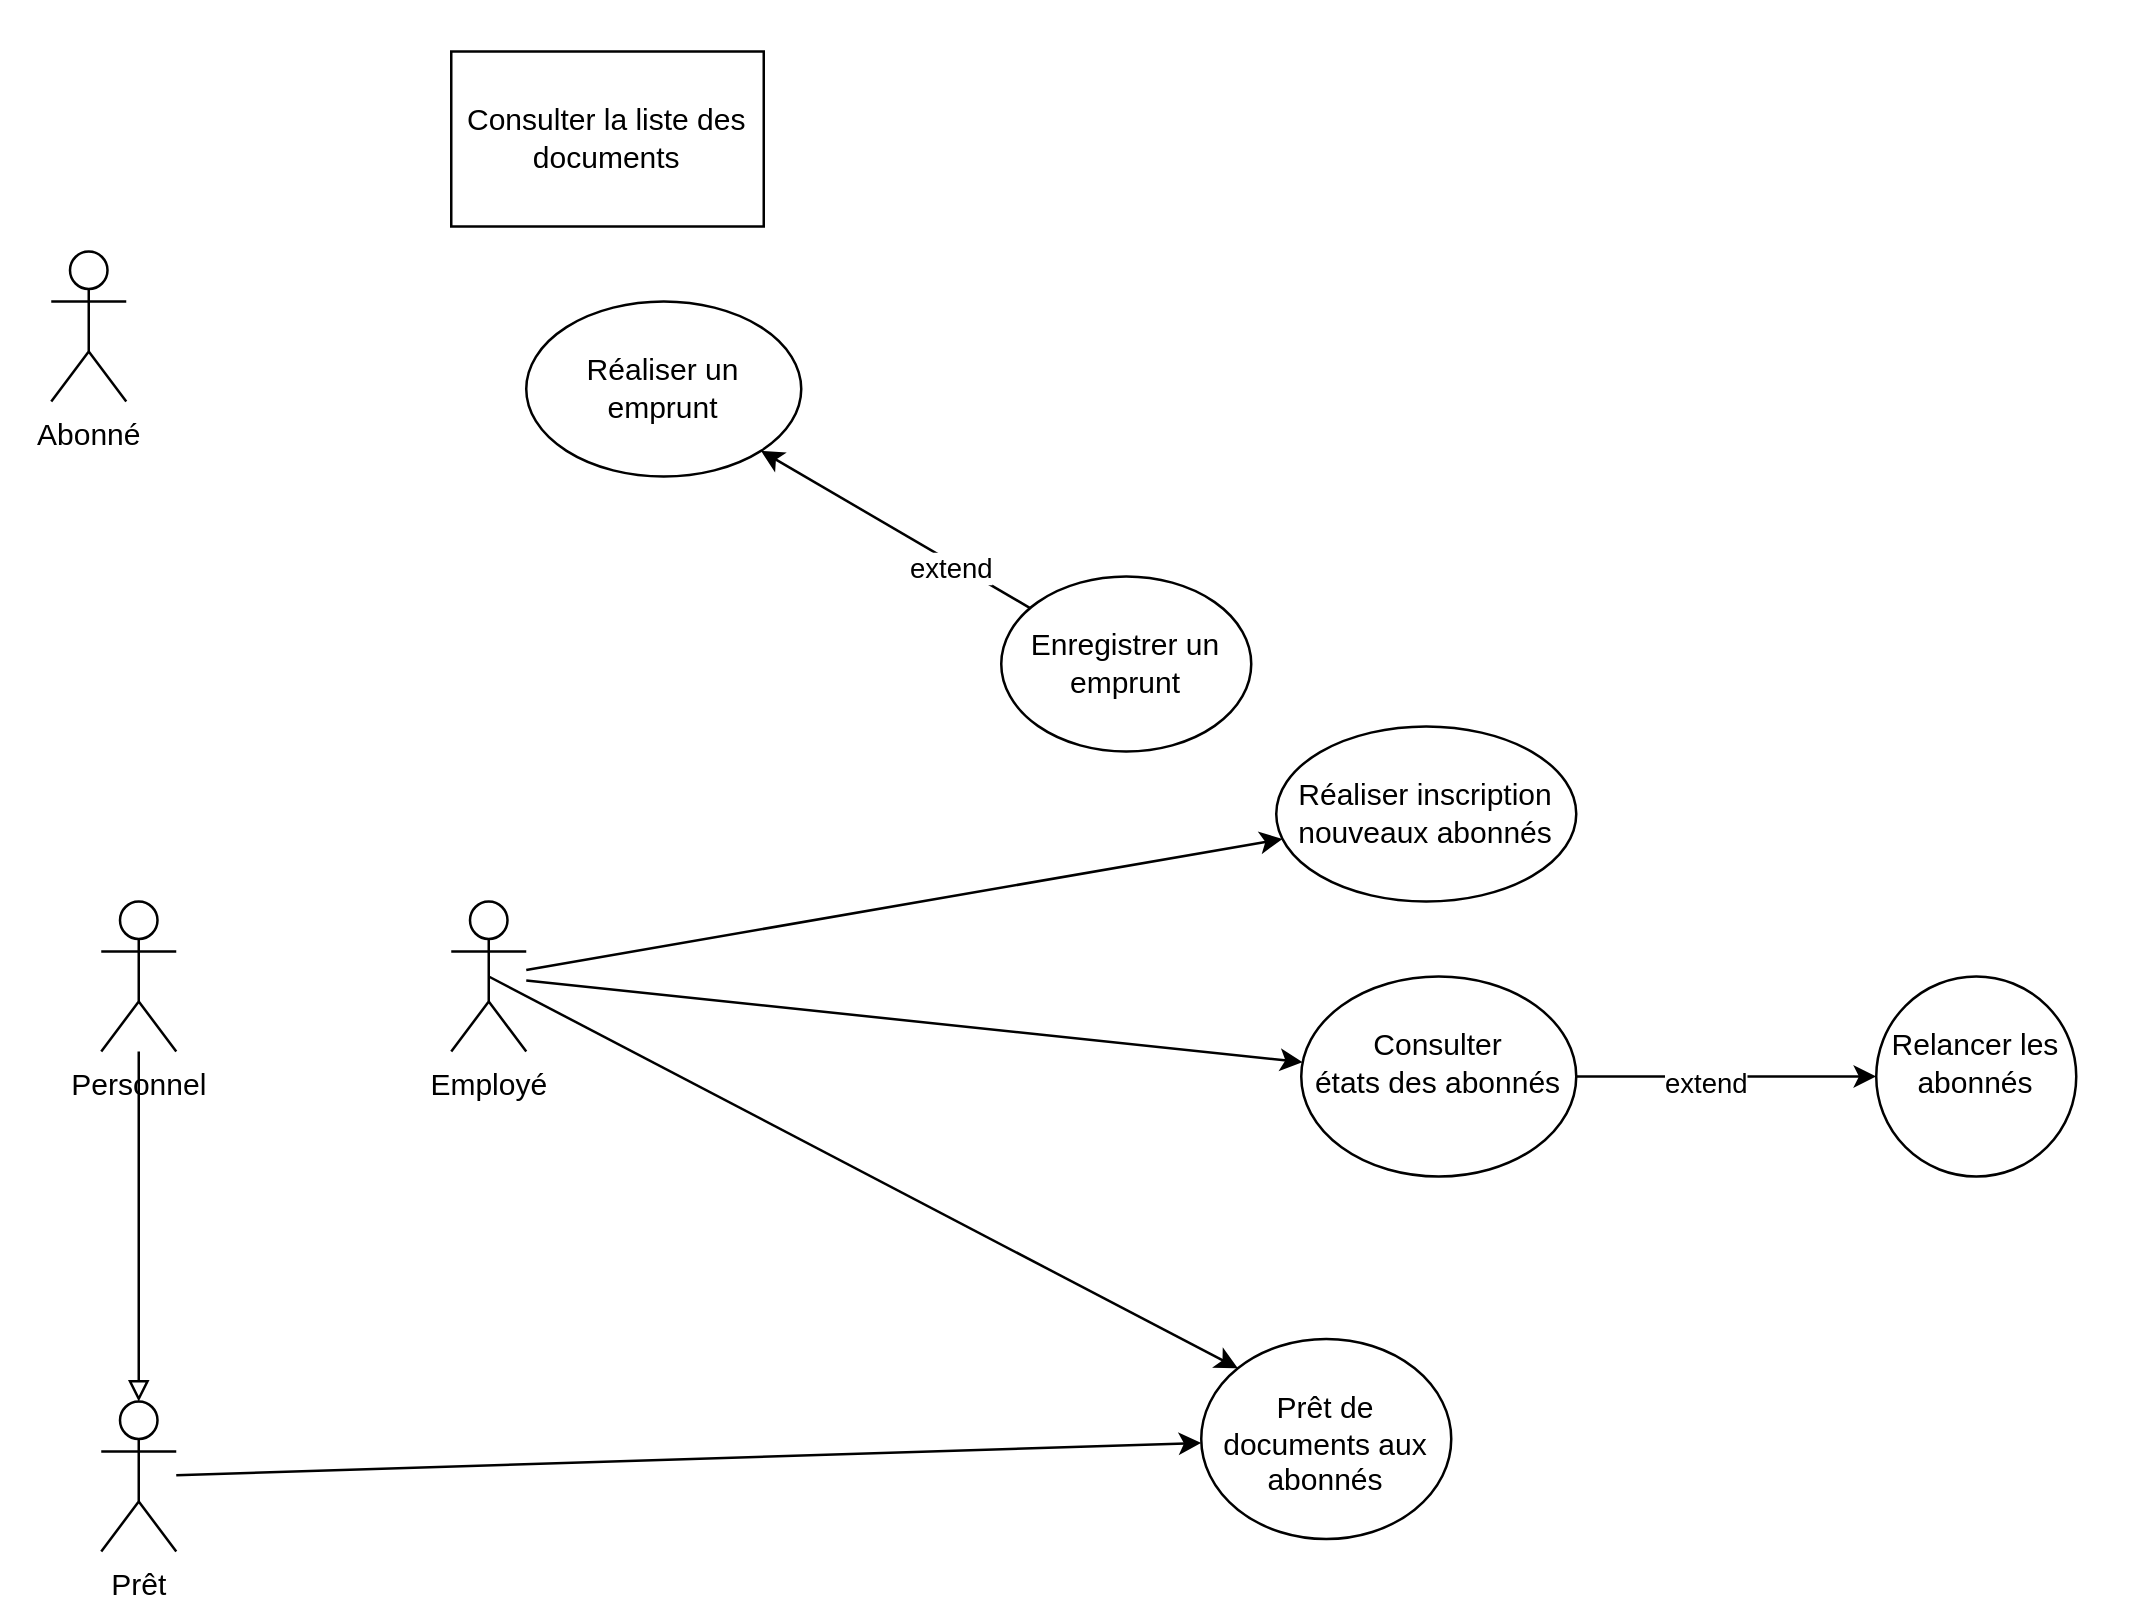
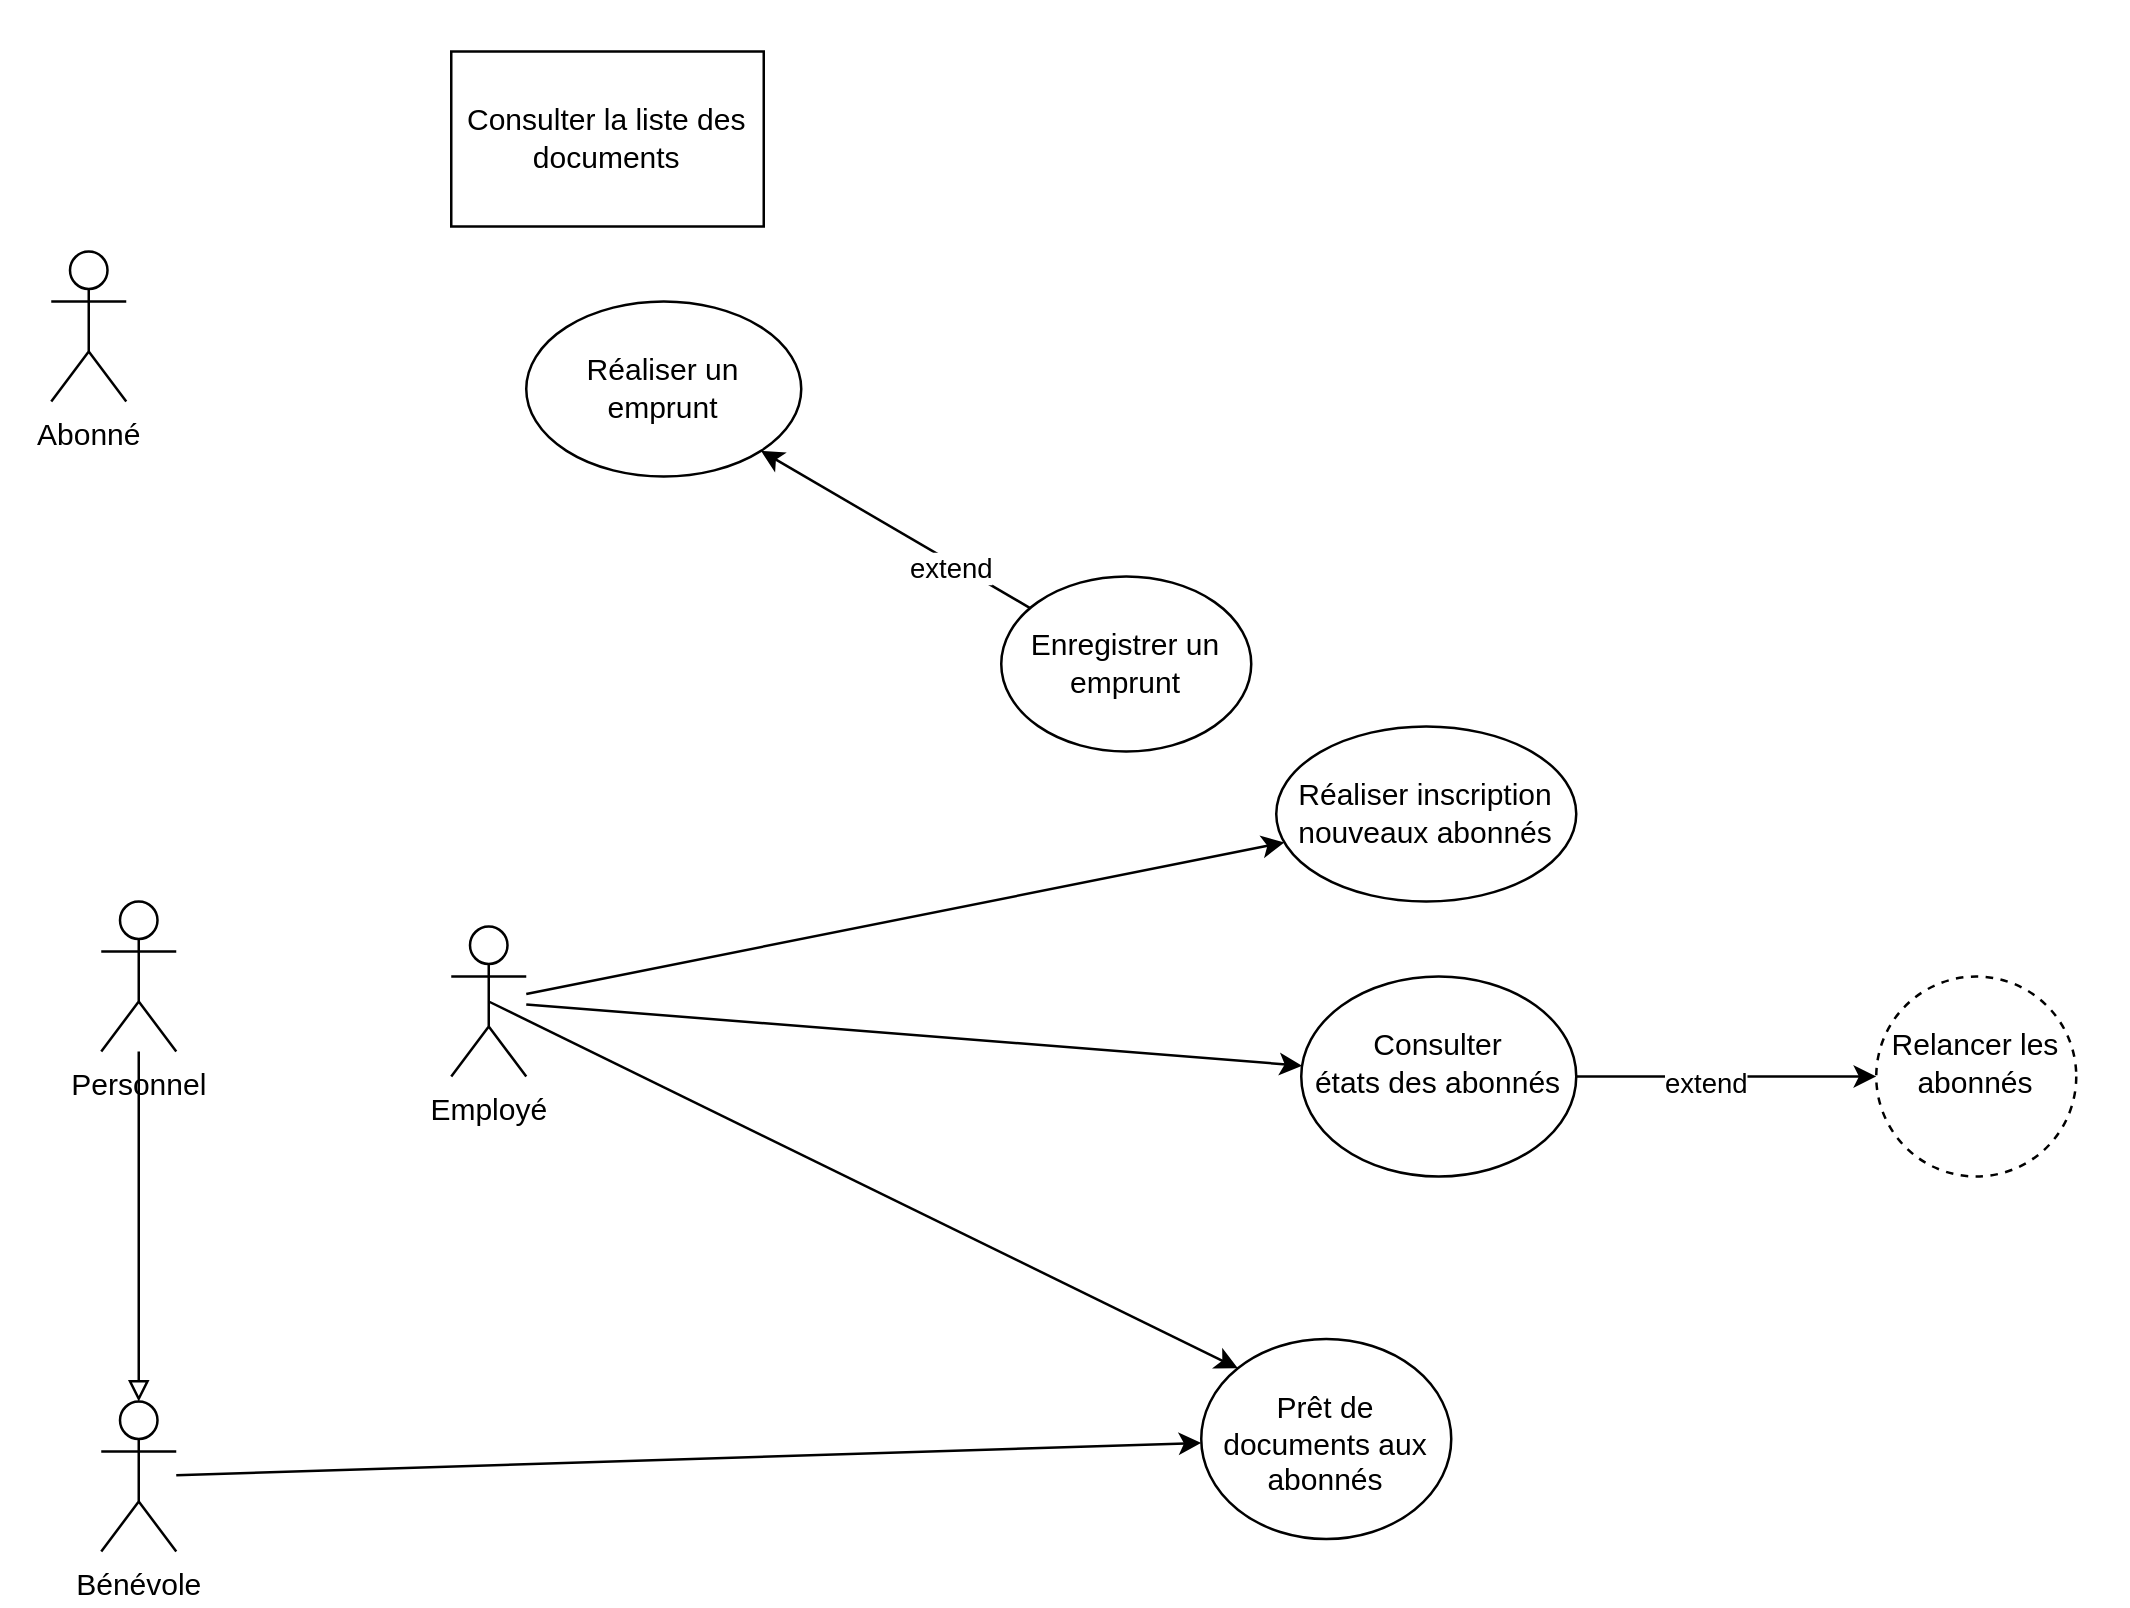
node "Employé": moved (489, 976) -> (489, 1001)
node "Relancer les abonnés": style solid -> dashed
node "Prêt": label "Prêt" -> "Bénévole"
